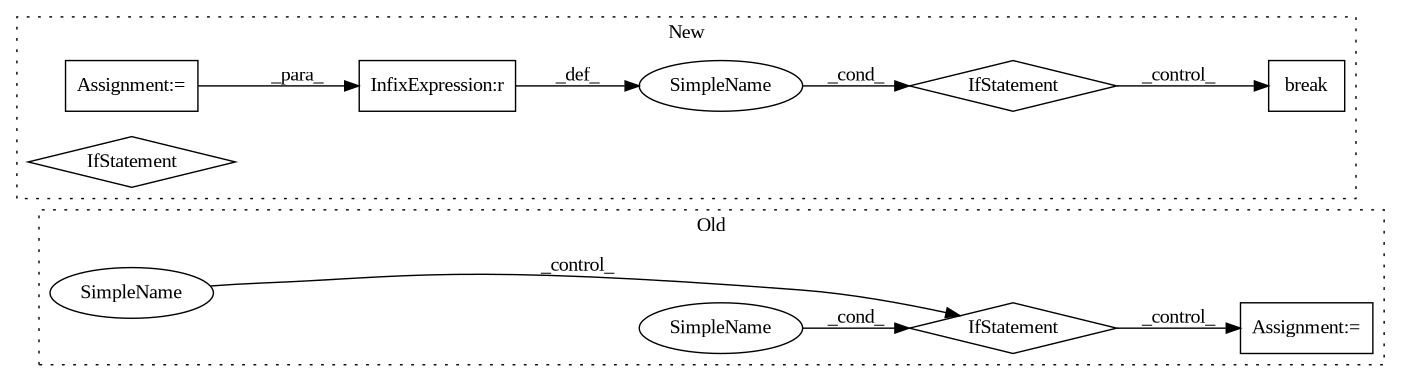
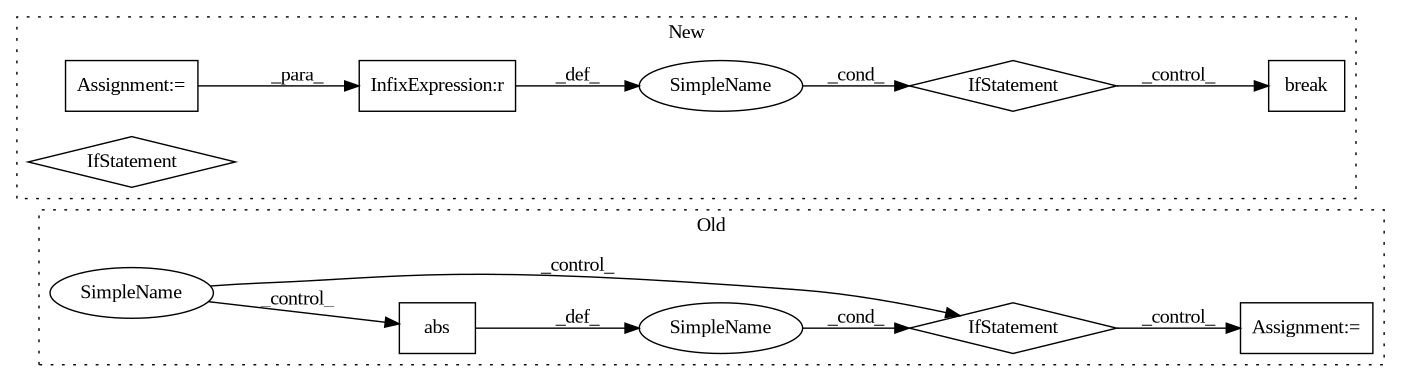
node "abs": added
